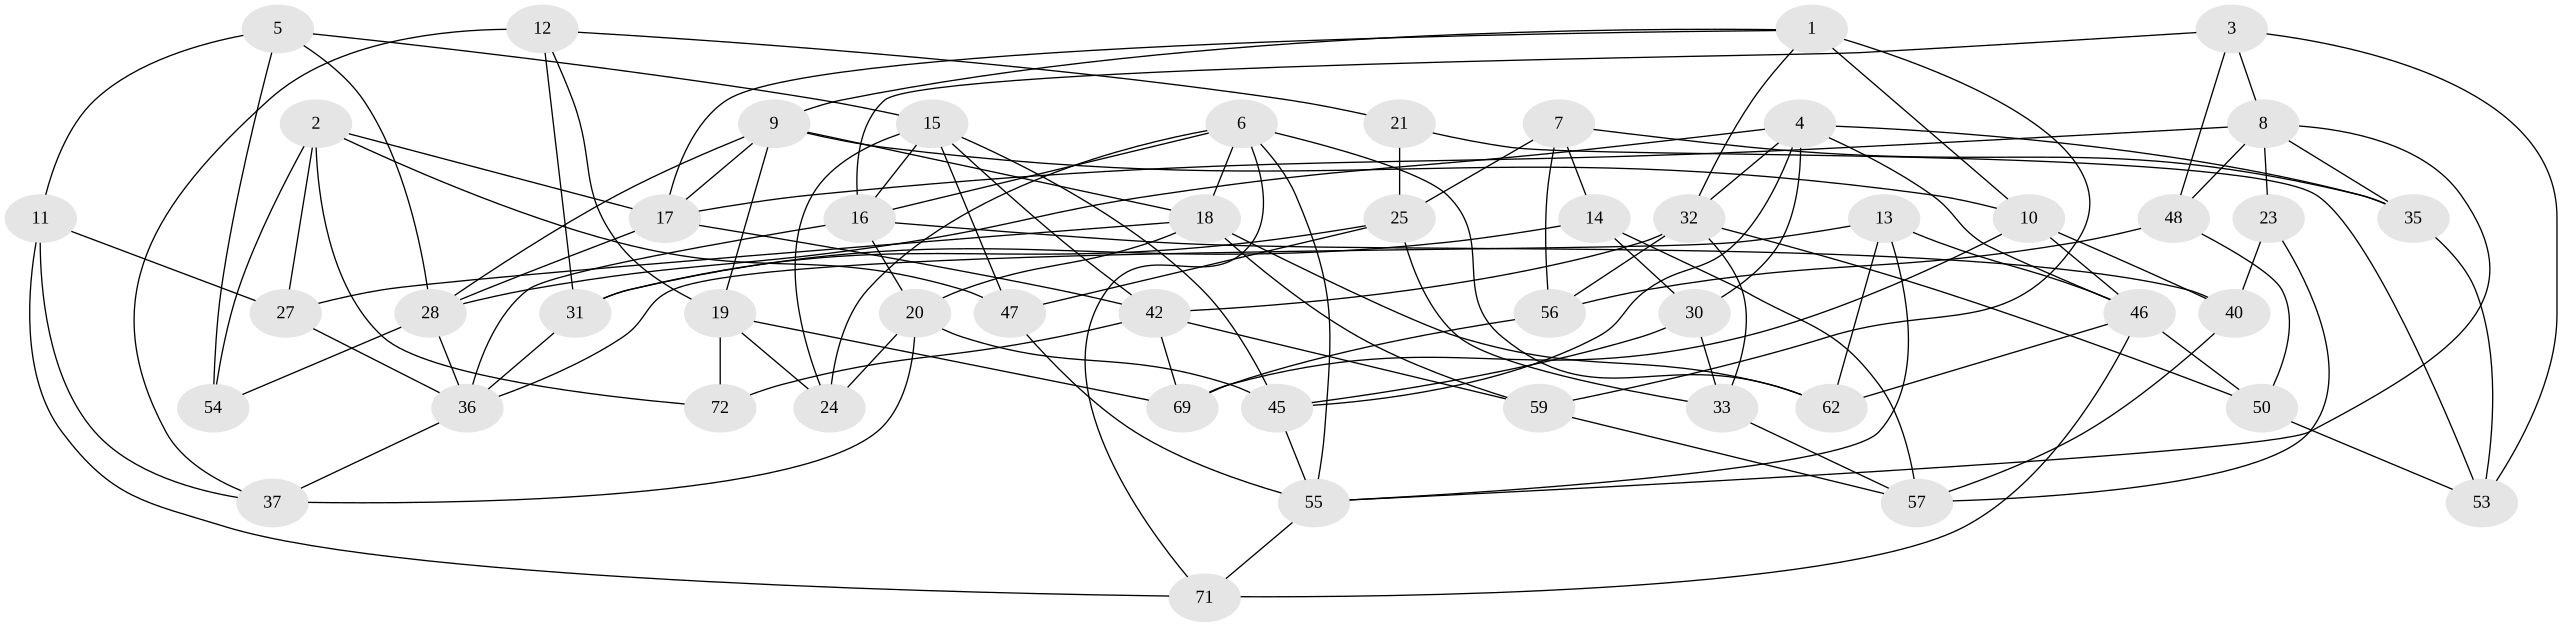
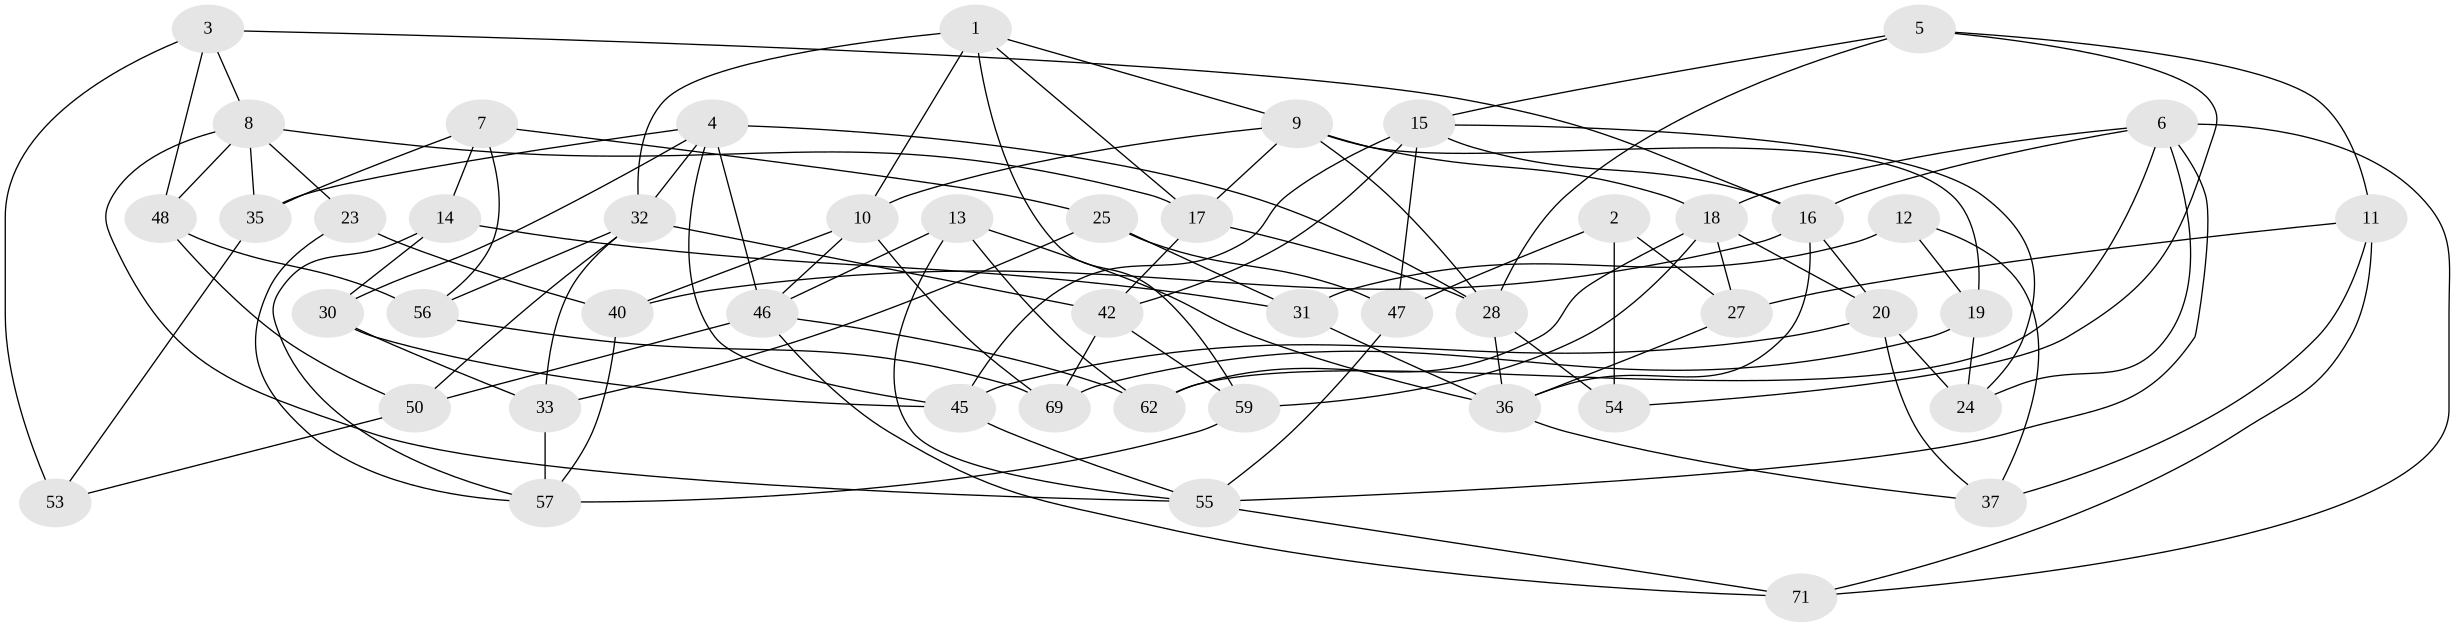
node "21": removed
edge "2" -- "17": removed
node "72": removed
